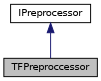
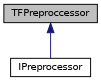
edge "TFPreproccessor" -> "IPreprocessor": reversed
